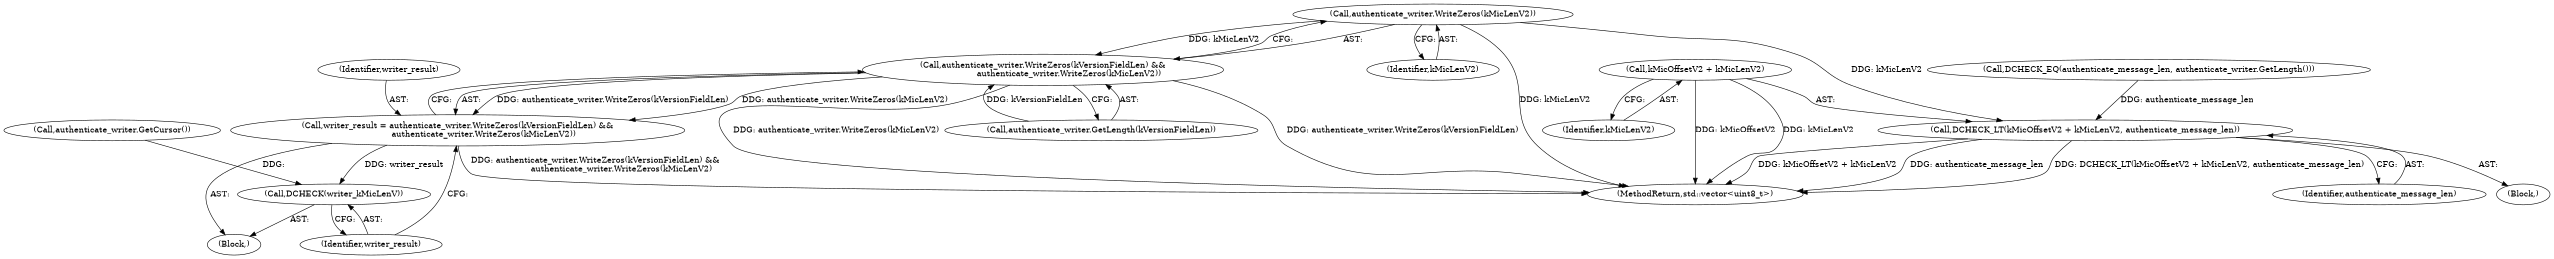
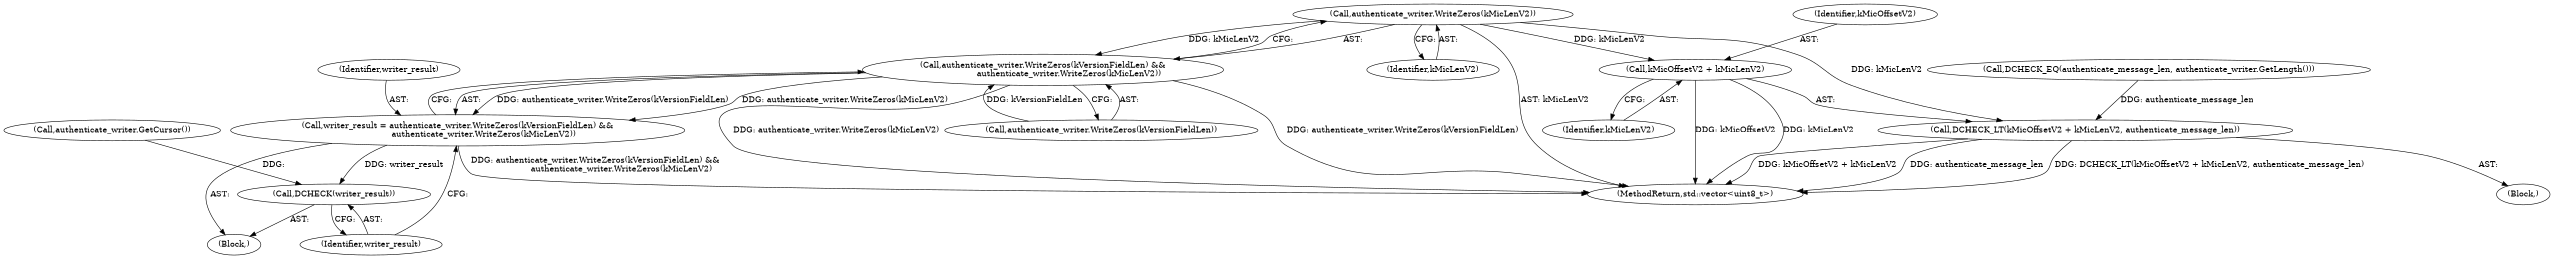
node "(Identifier,kMicOffsetV2)": added
edge "(Call,authenticate_writer.WriteZeros(kMicLenV2))" -> "(Call,kMicOffsetV2 + kMicLenV2)": added, label "DDG: kMicLenV2"
edge "(Call,authenticate_writer.WriteZeros(kMicLenV2))" -> "(MethodReturn,std::vector<uint8_t>)": label "DDG: kMicLenV2" -> "AST: kMicLenV2"
node "(Call,authenticate_writer.GetLength(kVersionFieldLen))": label "(Call,authenticate_writer.GetLength(kVersionFieldLen))" -> "(Call,authenticate_writer.WriteZeros(kVersionFieldLen))"
node "(Call,DCHECK(writer_kMicLenV))": label "(Call,DCHECK(writer_kMicLenV))" -> "(Call,DCHECK(writer_result))"
node "(Identifier,authenticate_message_len)": removed
